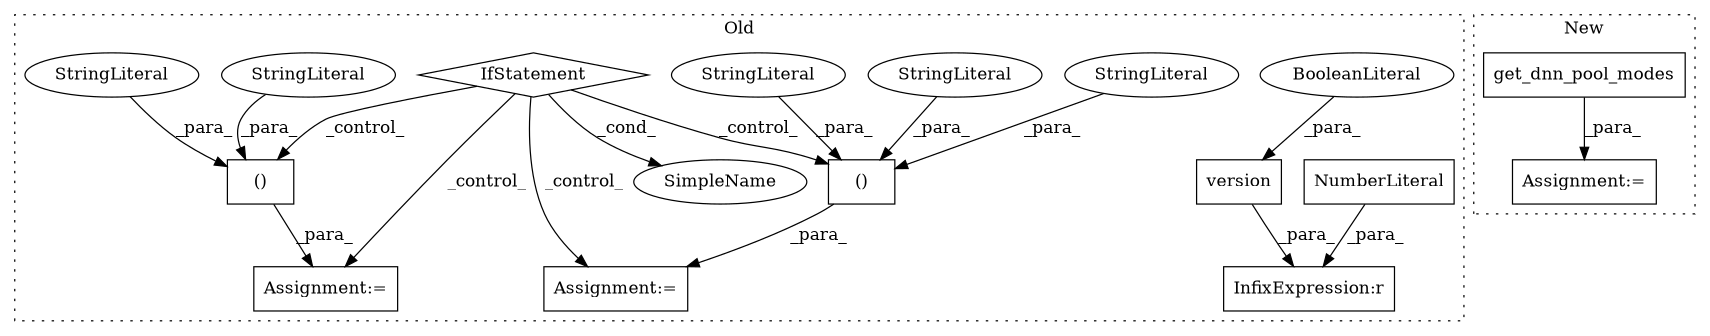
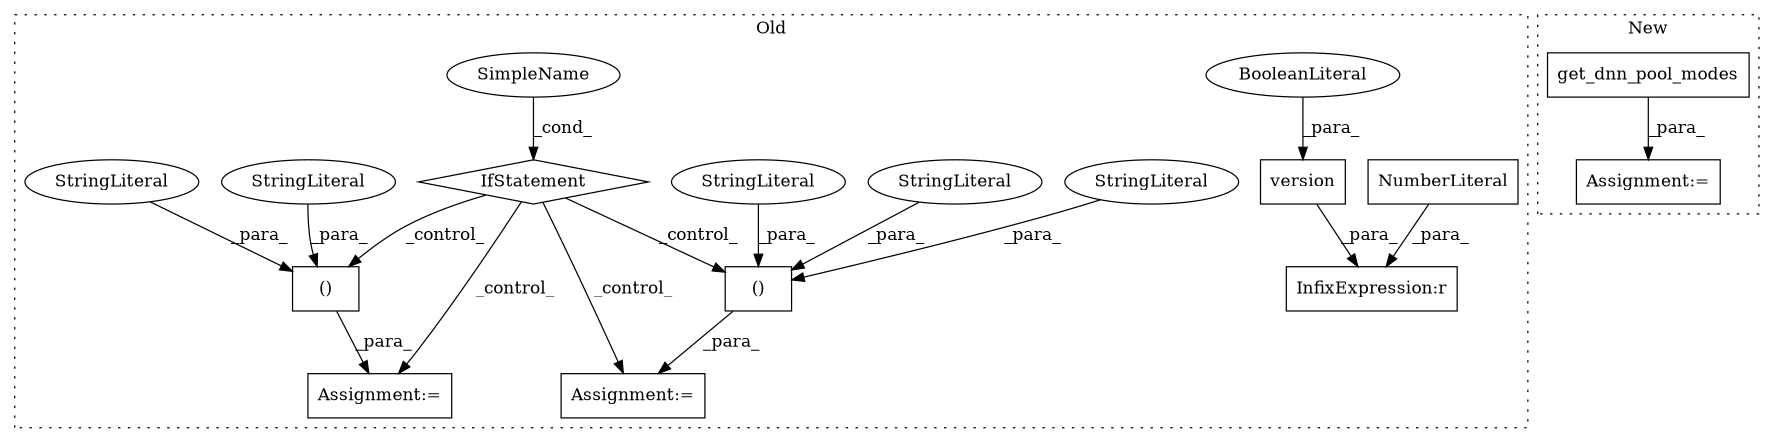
edge "IfStatement" -> "SimpleName": reversed
